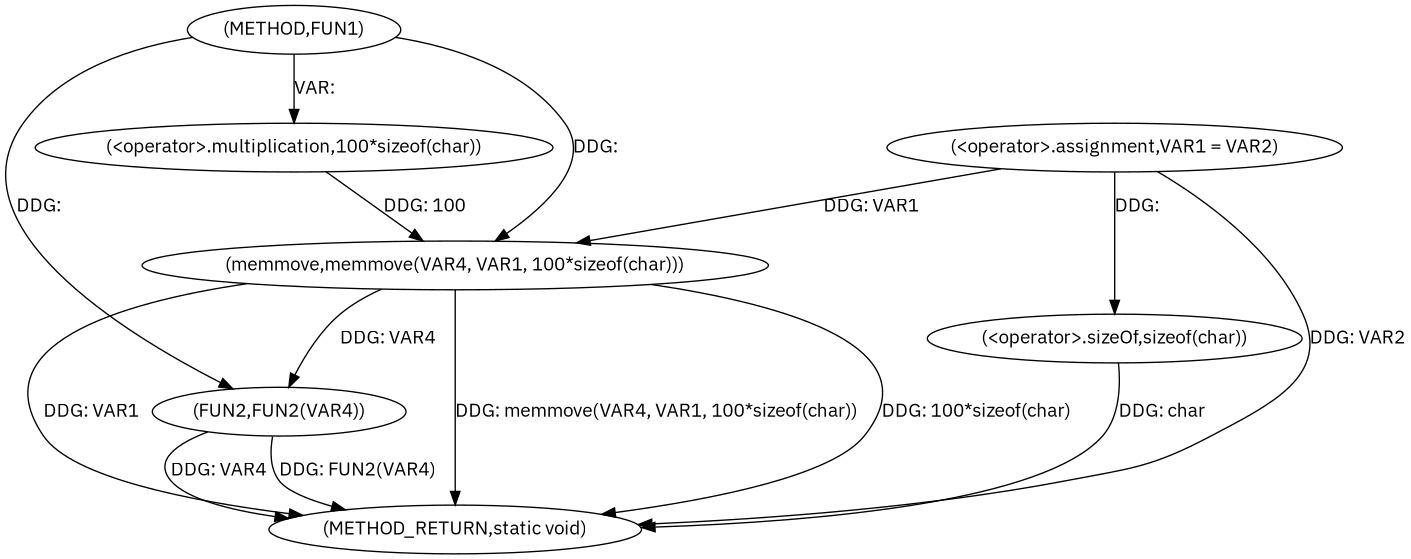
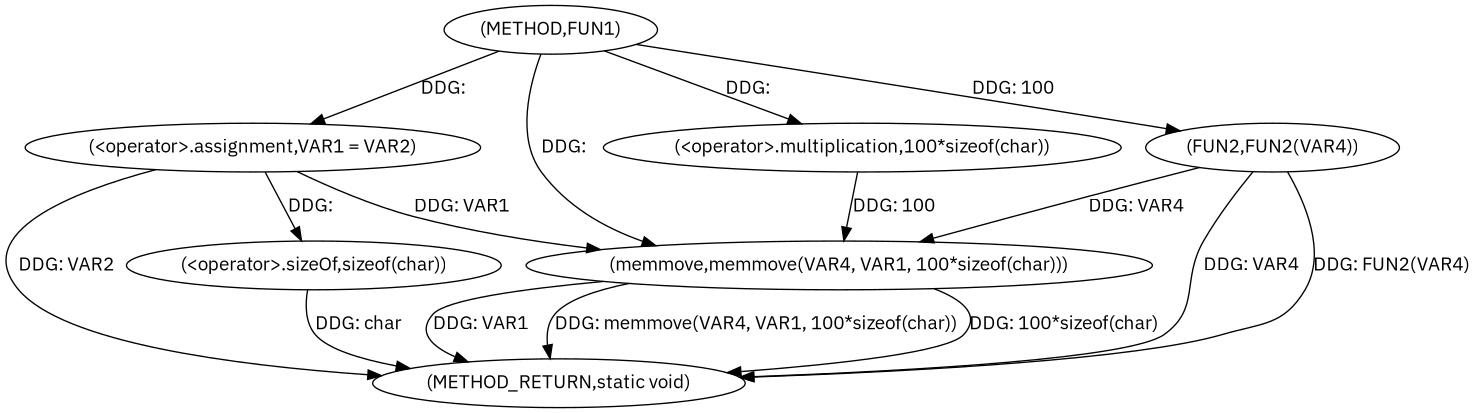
edge "(METHOD,FUN1)" -> "(<operator>.assignment,VAR1 = VAR2)": added, label "DDG:"
edge "(METHOD,FUN1)" -> "(<operator>.multiplication,100*sizeof(char))": label "VAR: " -> "DDG: "
edge "(METHOD,FUN1)" -> "(FUN2,FUN2(VAR4))": label "DDG: " -> "DDG: 100"
edge "(memmove,memmove(VAR4, VAR1, 100*sizeof(char)))" -> "(FUN2,FUN2(VAR4))": reversed
